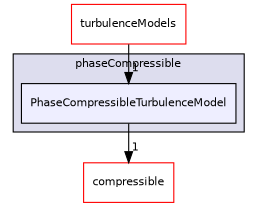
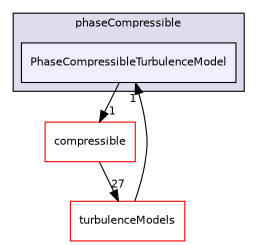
edge "compressible" -> "turbulenceModels": added
